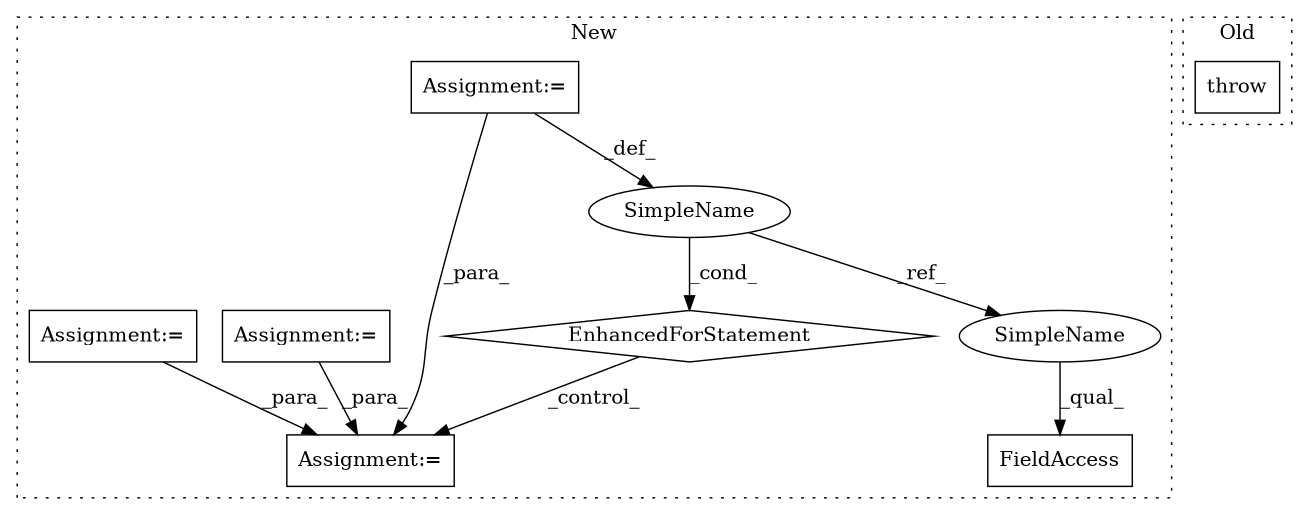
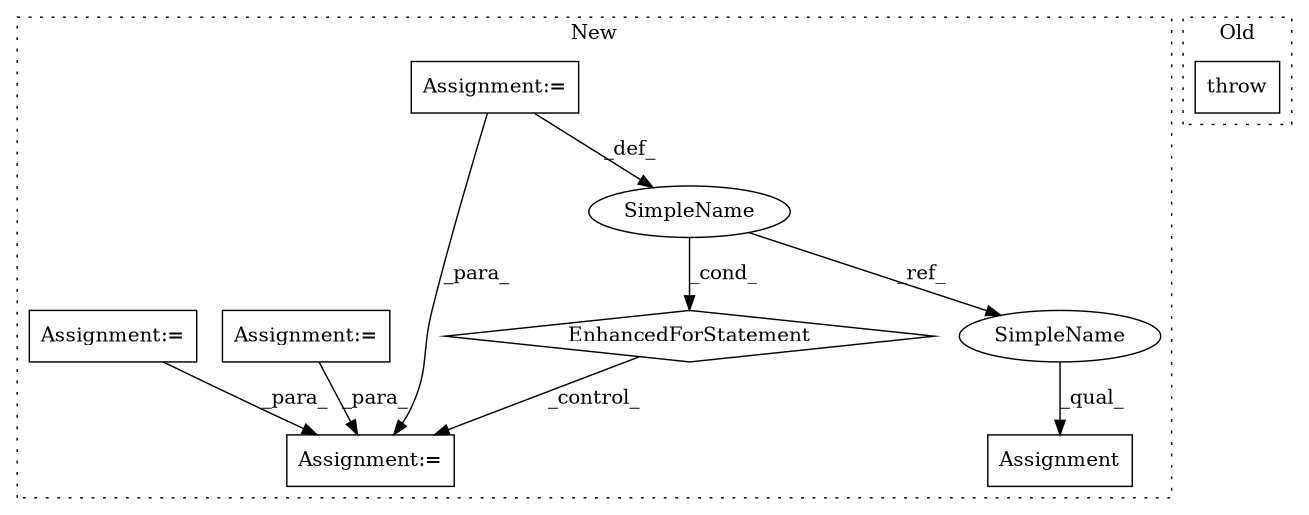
node "FieldAccess": label "FieldAccess" -> "Assignment"
